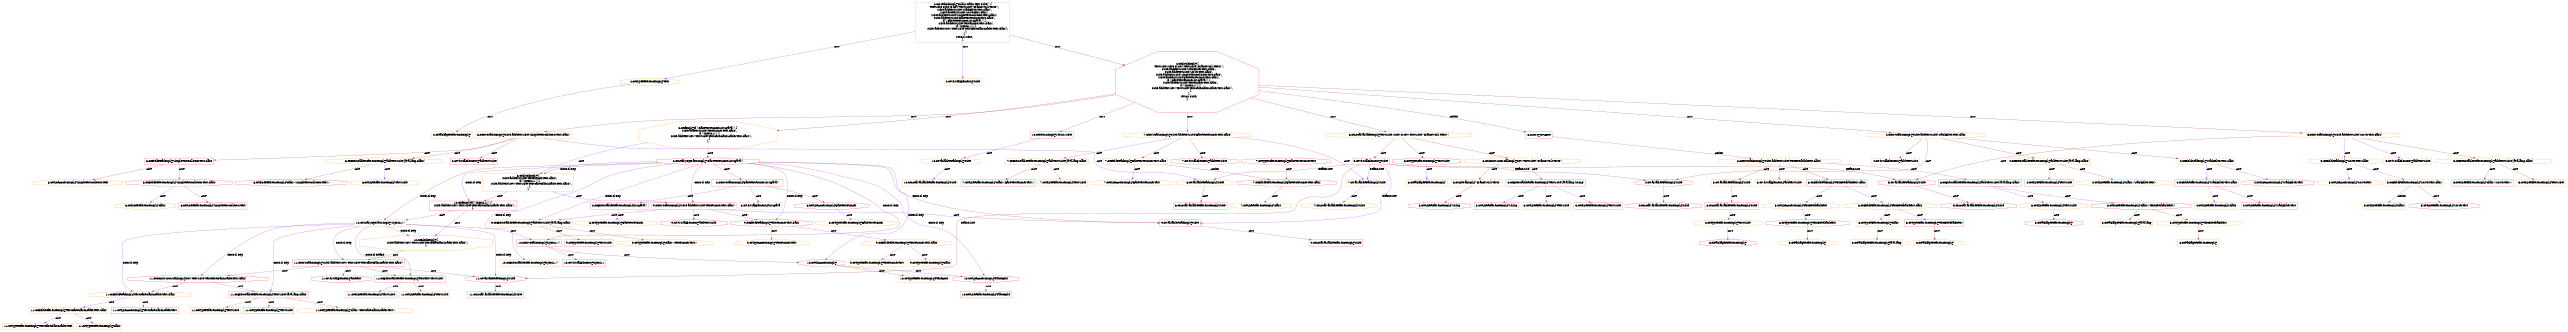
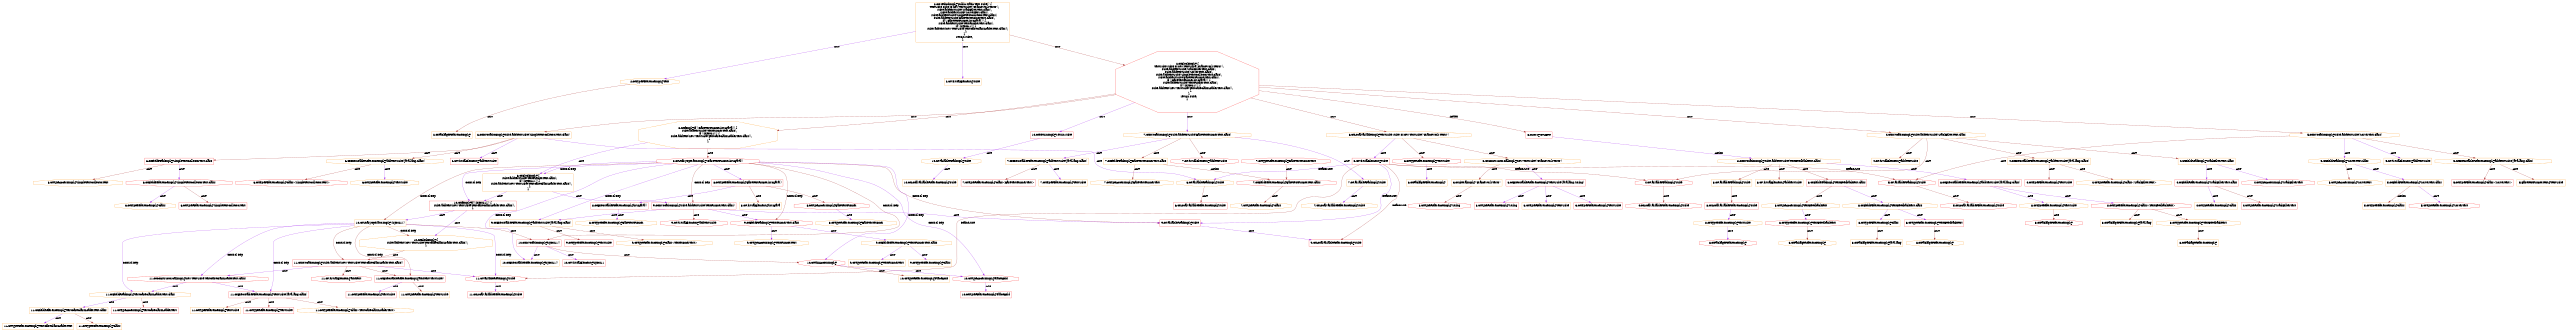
edge "3:CtVirtualElement@suite" -> "7:CtVariableReadImpl@suite": now "3:CtVirtualElement@suite" -> "9:CtLocalVariableReferenceImpl@suite"
node "8:CtInvocationImpl@BaseTestRunner.inVAJava()": label "8:CtInvocationImpl@BaseTestRunner.inVAJava()" -> "8:CtTypeReferenceImpl@BaseTestRunner.inVAJava()"
node "5:CtTypeReferenceImpl@TestSuite": label "5:CtTypeReferenceImpl@TestSuite" -> "5:BaseTestRunnerTest@TestSuite"
edge "10:CtInvocationImpl@isJDK11()" -> "10:CtExecutableReferenceImpl@isJDK11()": added, label "AST"
edge "10:CtUnaryOperatorImpl@!isJDK11()" -> "11:CtExecutableReferenceImpl@addTest(TestSuite)": label "Control Define" -> "Control Dep"
